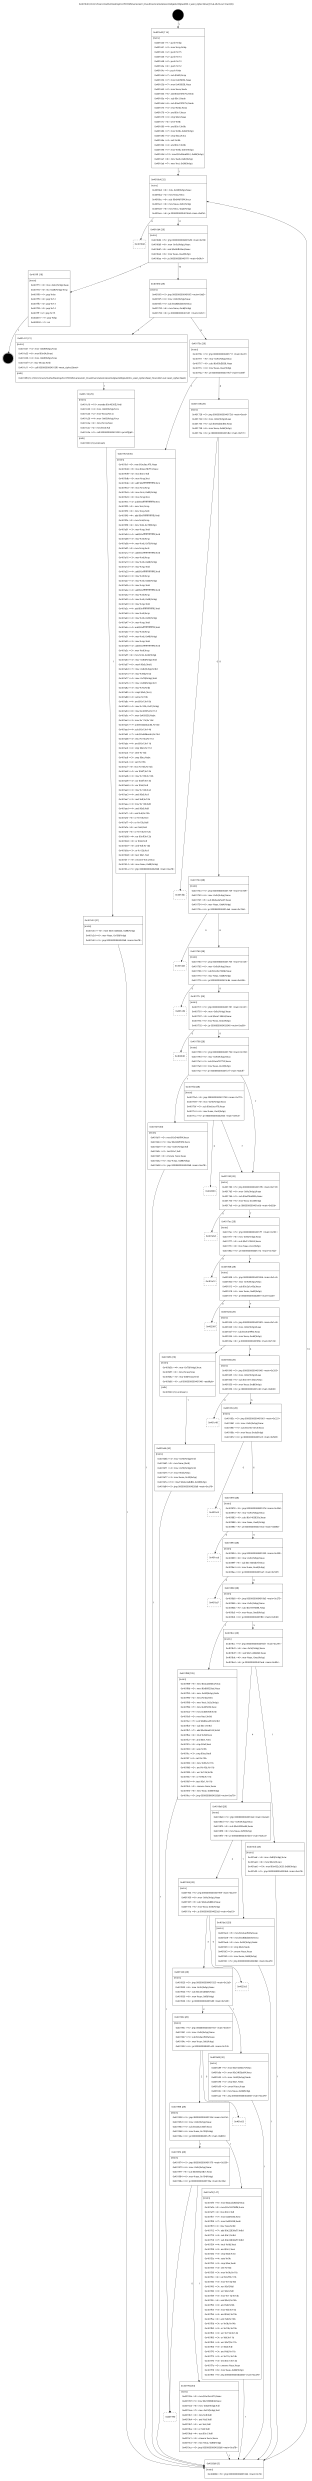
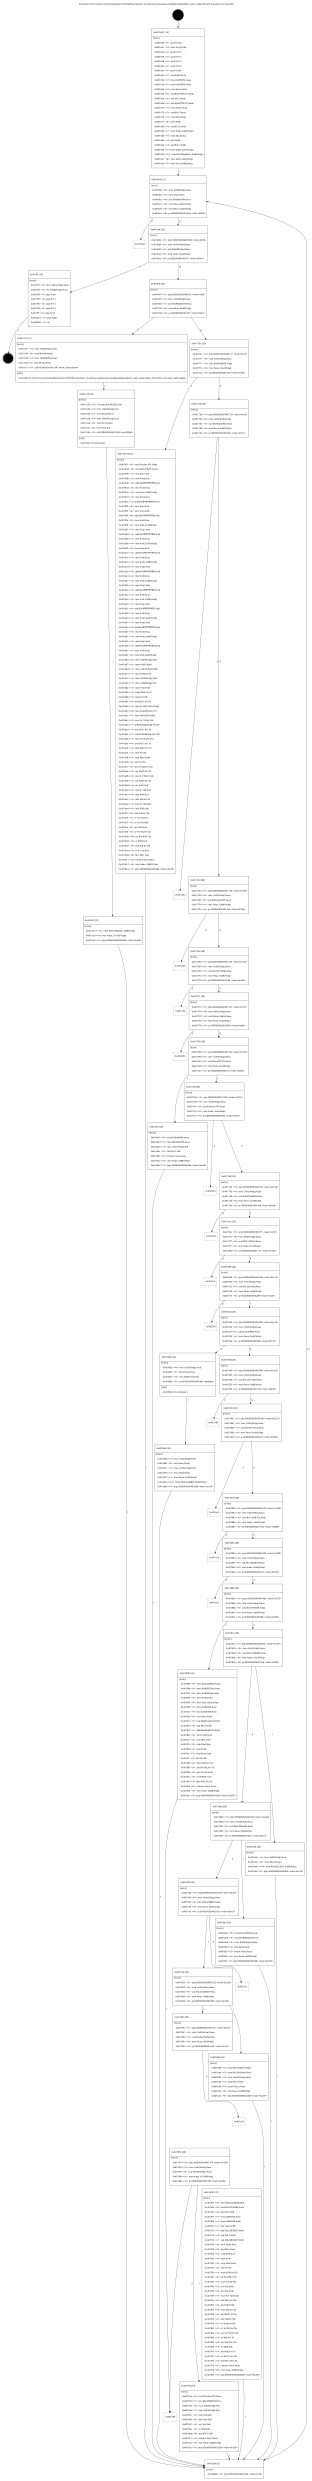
edge "0x401798 [28]" -> "0x4017d0 [28]": now "0x401798 [28]" -> "0x4017b4 [28]"
node "0x401958 [28]": removed
